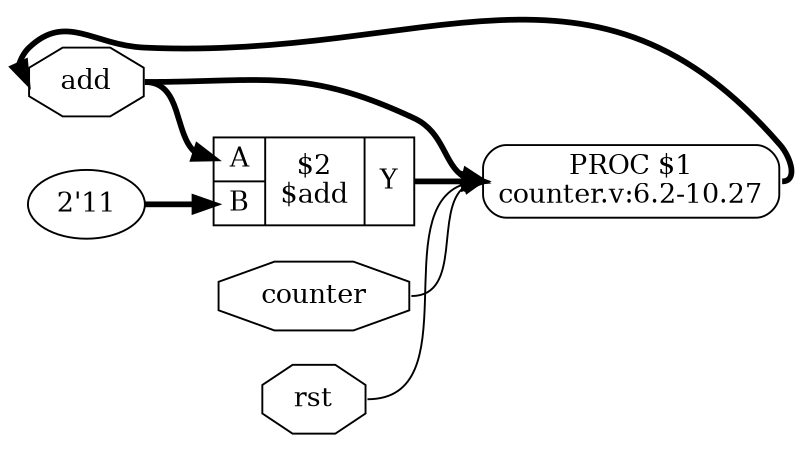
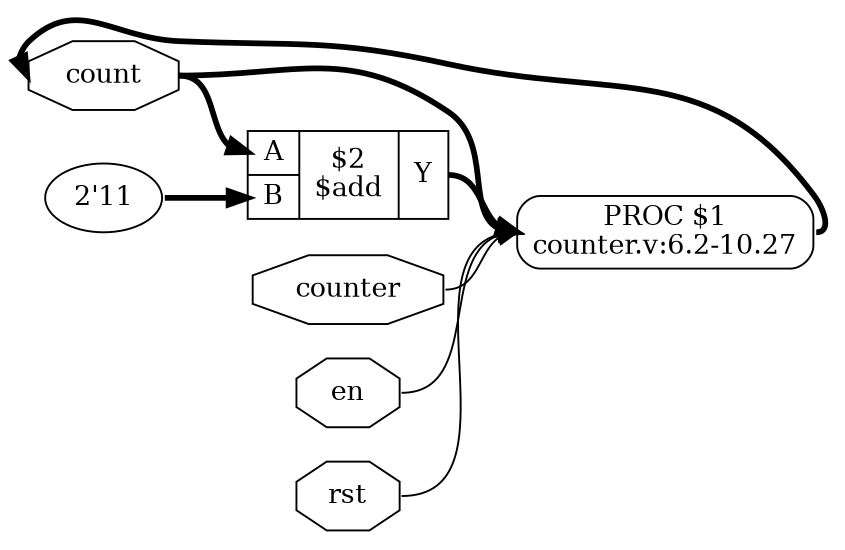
node "add": label "add" -> "count"
node "en": added
